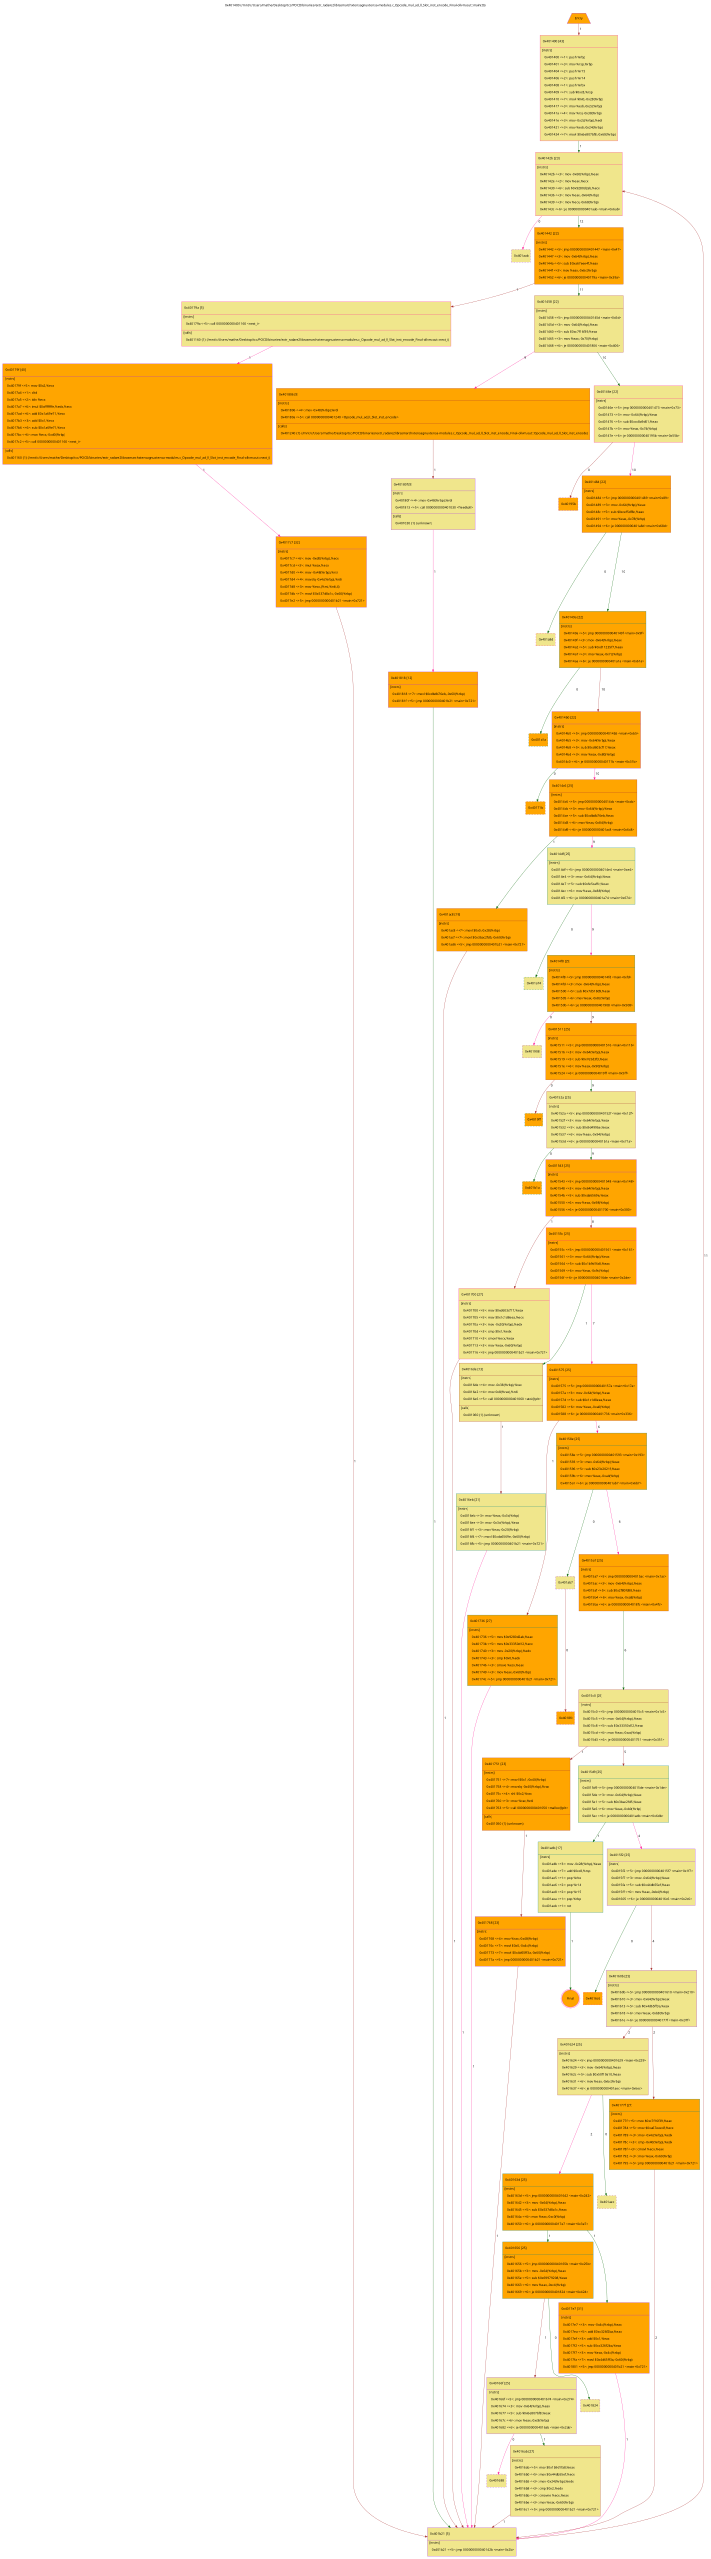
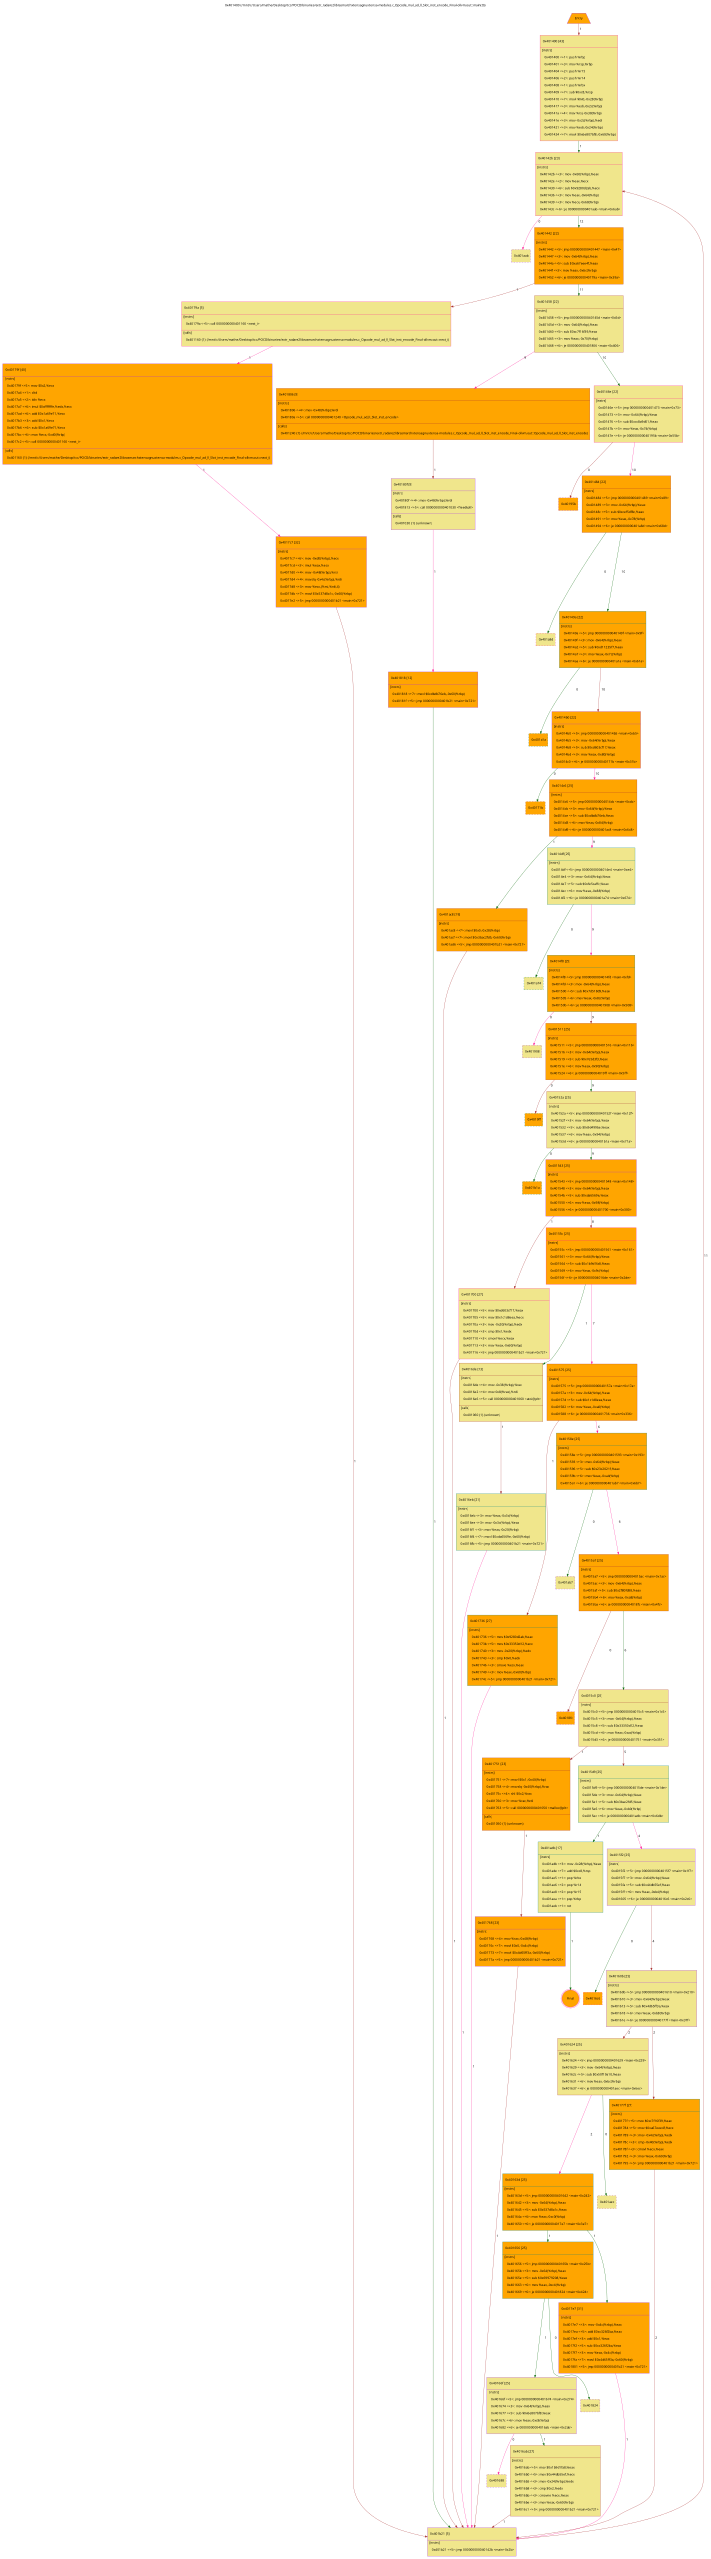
edge "0x401ab7" -> "0x4018fc": now "0x4015a7 [25]" -> "0x4018fc"
edge "0x401656 [25]" -> "0x40166f [25]": color brown -> darkgreen
